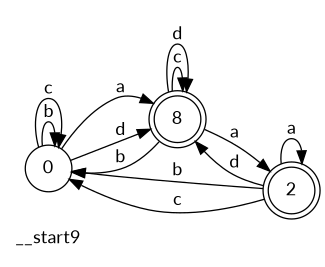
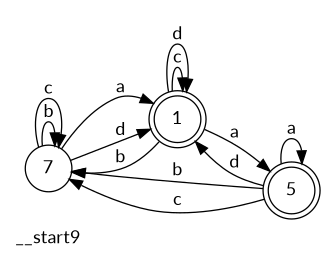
node "8": label "8" -> "1"
node "0": label "0" -> "7"
node "2": label "2" -> "5"
